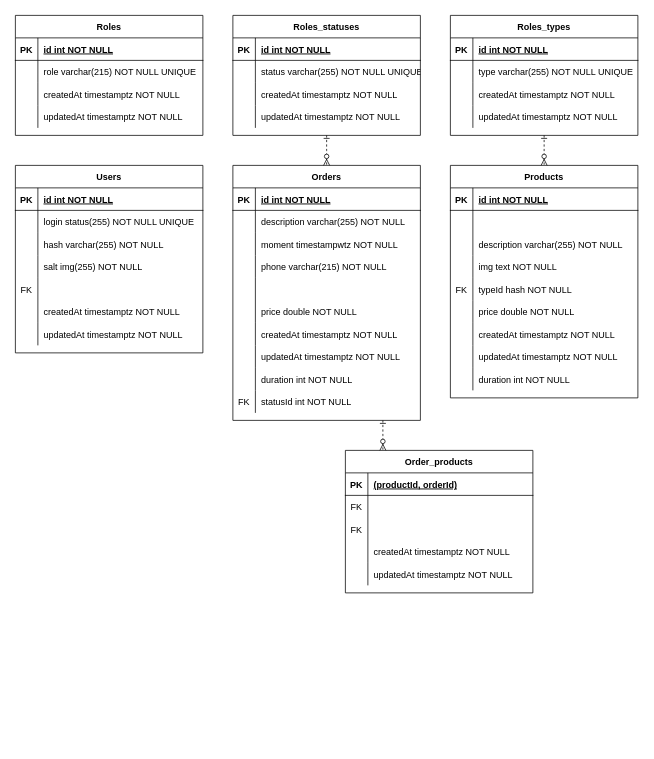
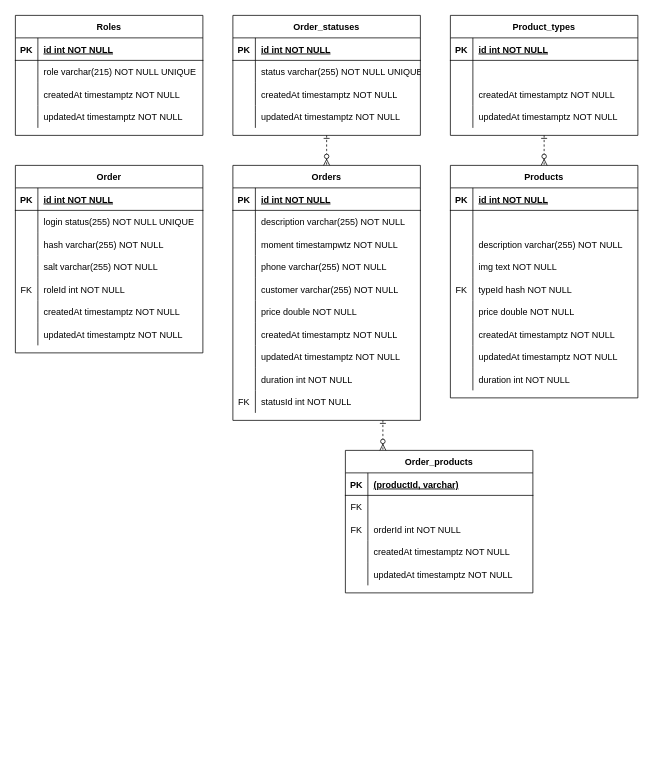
node "Roles_statuses": label "Roles_statuses" -> "Order_statuses"
node "Roles_types": label "Roles_types" -> "Product_types"
node "type varchar(255) NOT NULL UNIQUE": removed
node "Users": label "Users" -> "Order"
node "salt img(255) NOT NULL": label "salt img(255) NOT NULL" -> "salt varchar(255) NOT NULL"
node "phone varchar(215) NOT NULL": label "phone varchar(215) NOT NULL" -> "phone varchar(255) NOT NULL"
node "roleId int NOT NULL": added
node "customer varchar(255) NOT NULL": added
node "(productId, orderId)": label "(productId, orderId)" -> "(productId, varchar)"
node "orderId int NOT NULL": added
